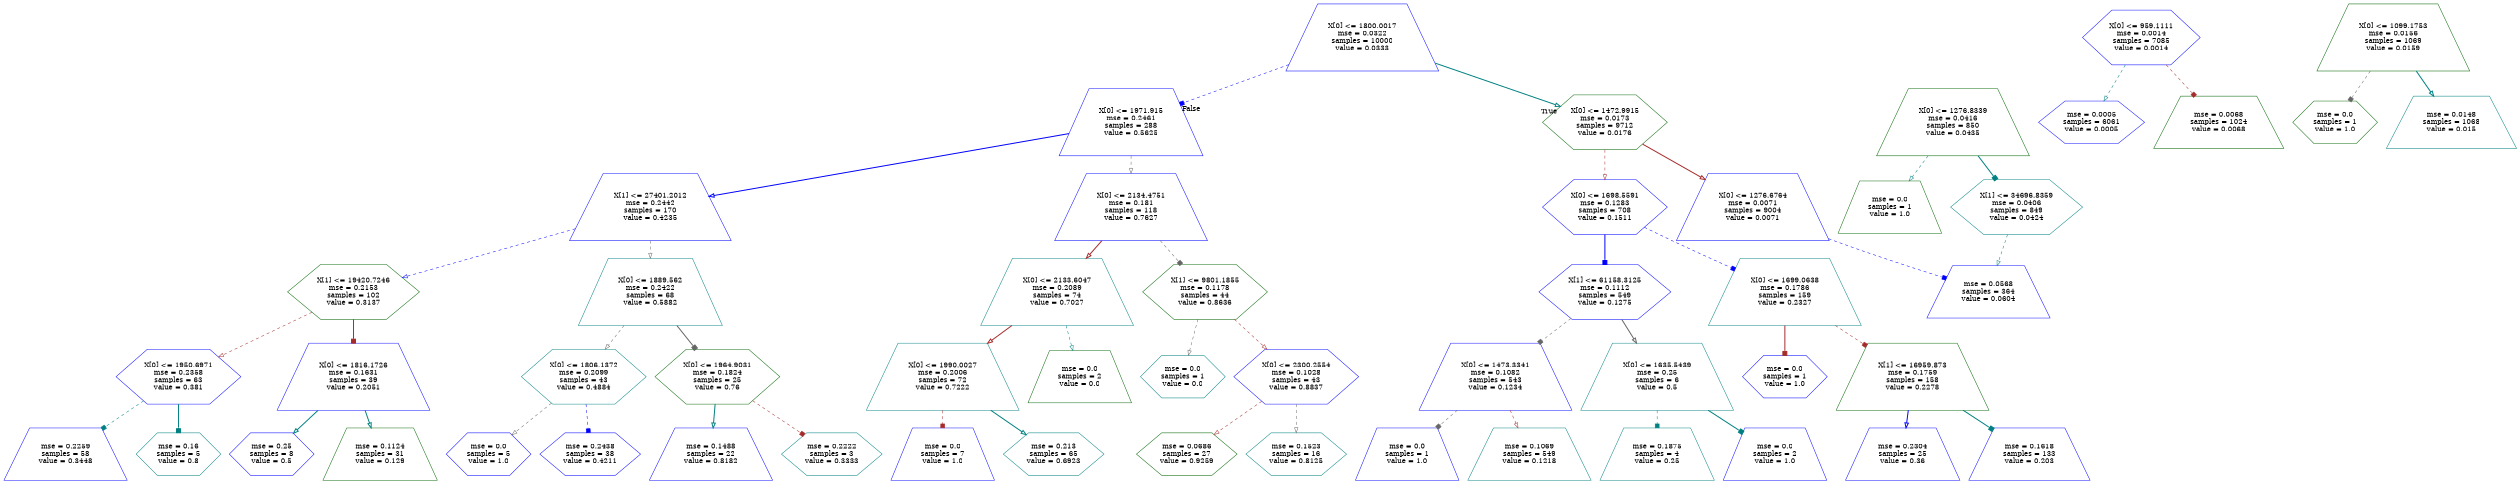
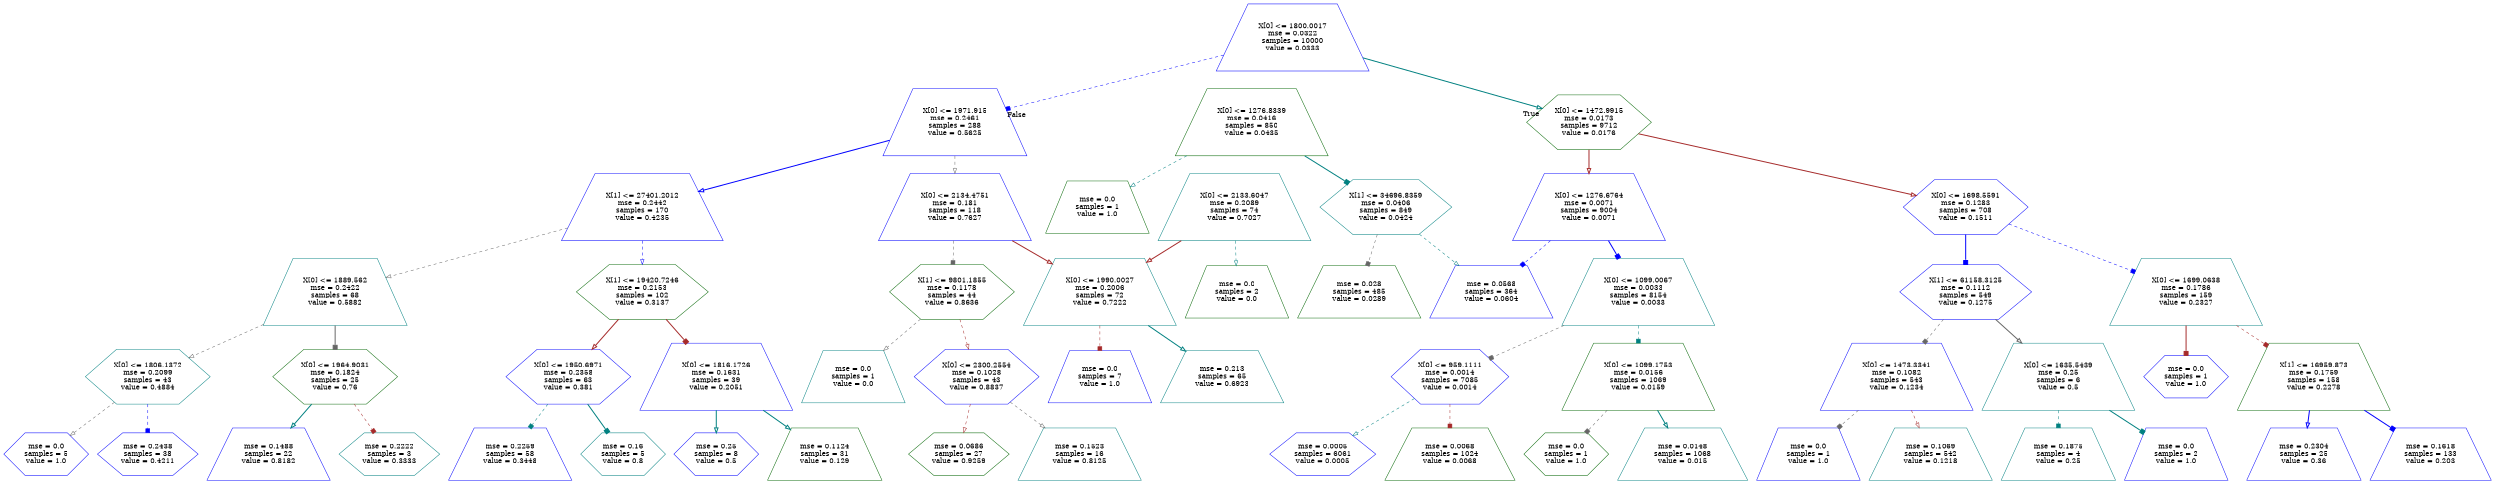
edge "X[0] <= 1472.9915 mse = 0.0173 samples = 9712 value = 0.0176" -> "X[0] <= 1698.5591 mse = 0.1283 samples = 708 value = 0.1511": style dashed -> bold
edge "X[0] <= 2134.4751 mse = 0.181 samples = 118 value = 0.7627" -> "X[0] <= 2133.6047 mse = 0.2089 samples = 74 value = 0.7027": now "X[0] <= 2134.4751 mse = 0.181 samples = 118 value = 0.7627" -> "X[0] <= 1990.0027 mse = 0.2006 samples = 72 value = 0.7222"
node "mse = 0.028 samples = 485 value = 0.0289": added
node "X[0] <= 1099.0067 mse = 0.0033 samples = 8154 value = 0.0033": added
edge "X[1] <= 19420.7246 mse = 0.2153 samples = 102 value = 0.3137" -> "X[0] <= 1950.6971 mse = 0.2358 samples = 63 value = 0.381": style dashed -> bold
node "mse = 0.0 samples = 1 value = 0.0": shape hexagon -> trapezium
edge "X[1] <= 16959.873 mse = 0.1759 samples = 158 value = 0.2278" -> "mse = 0.1618 samples = 133 value = 0.203": color teal -> blue
node "mse = 0.213 samples = 65 value = 0.6923": shape hexagon -> trapezium
node "mse = 0.1523 samples = 16 value = 0.8125": shape hexagon -> trapezium
node "mse = 0.1069 samples = 549 value = 0.1218": label "mse = 0.1069 samples = 549 value = 0.1218" -> "mse = 0.1069 samples = 542 value = 0.1218"
